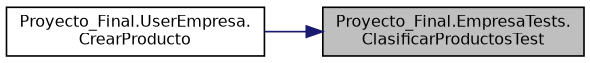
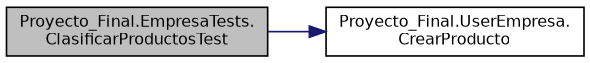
edge "Proyecto_Final.UserEmpresa. CrearProducto" -> "Proyecto_Final.EmpresaTests. ClasificarProductosTest": reversed
